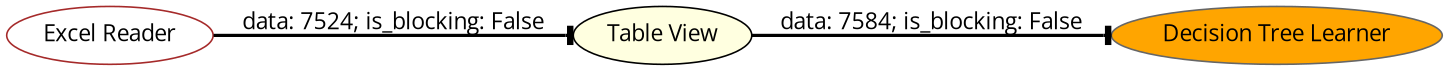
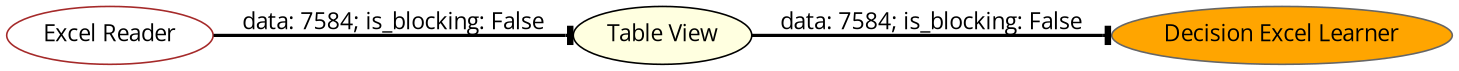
edge "Excel Reader" -> "Table View": label "data: 7524; is_blocking: False" -> "data: 7584; is_blocking: False"
node "Decision Tree Learner": label "Decision Tree Learner" -> "Decision Excel Learner"
